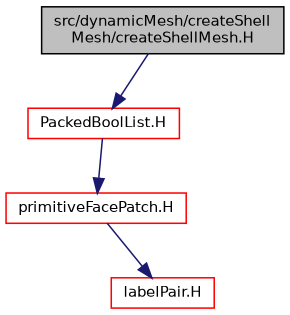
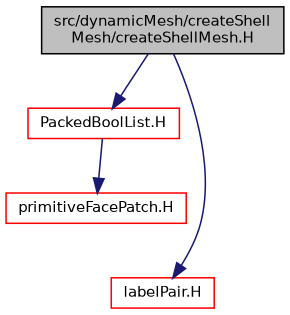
edge "primitiveFacePatch.H" -> "labelPair.H": now "src/dynamicMesh/createShell Mesh/createShellMesh.H" -> "labelPair.H"
